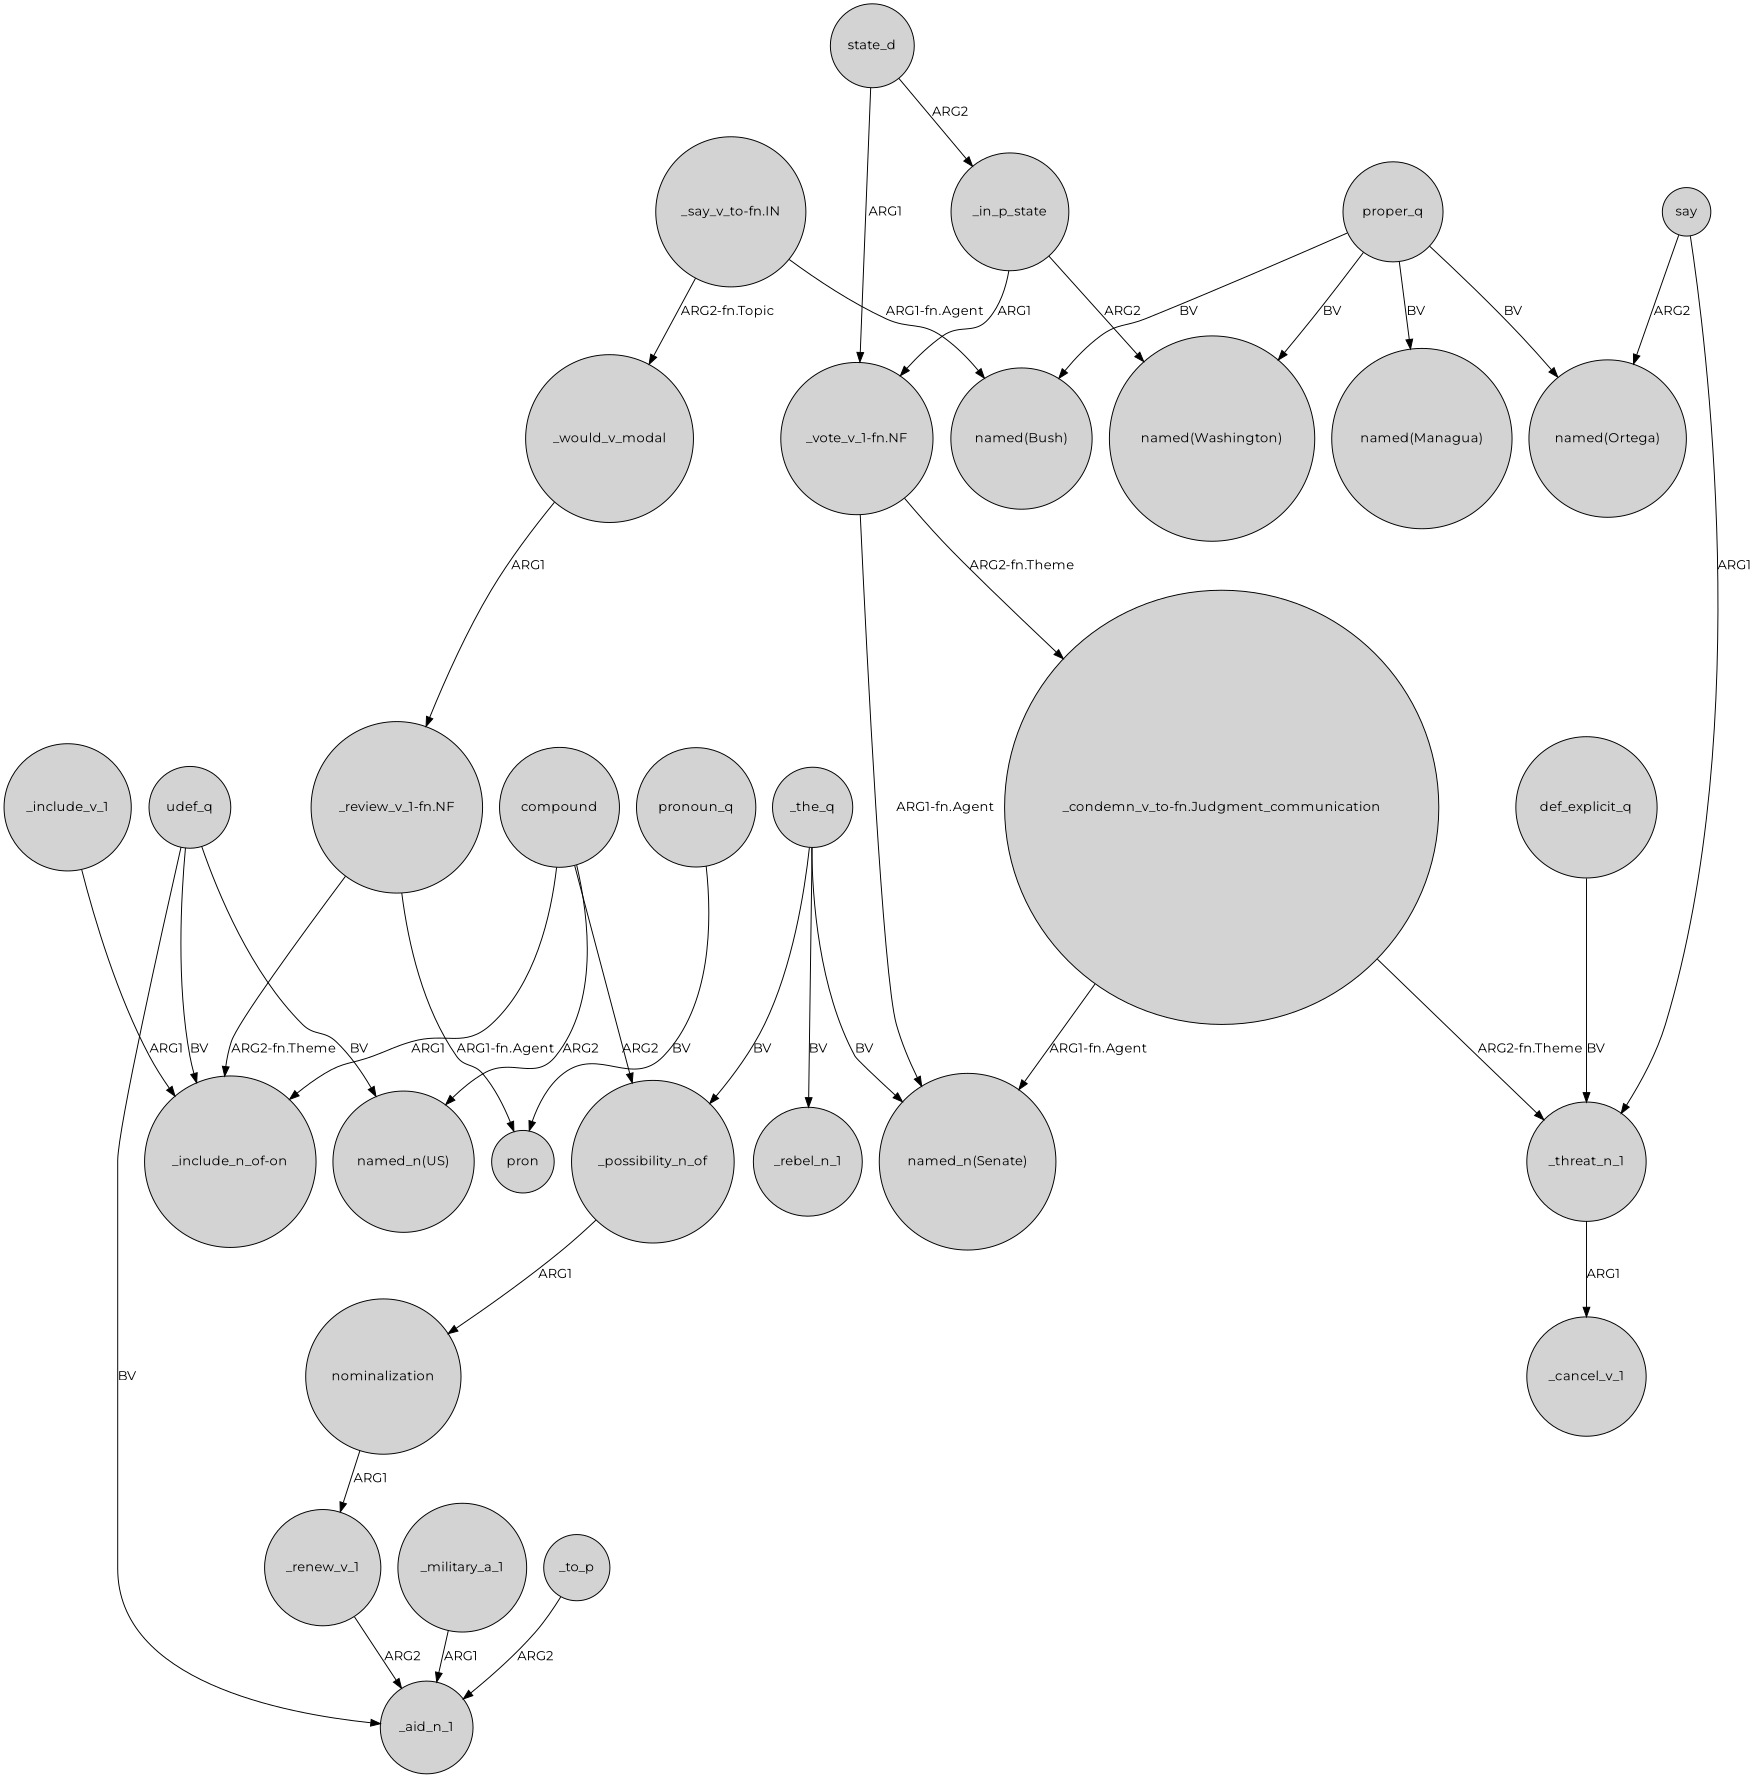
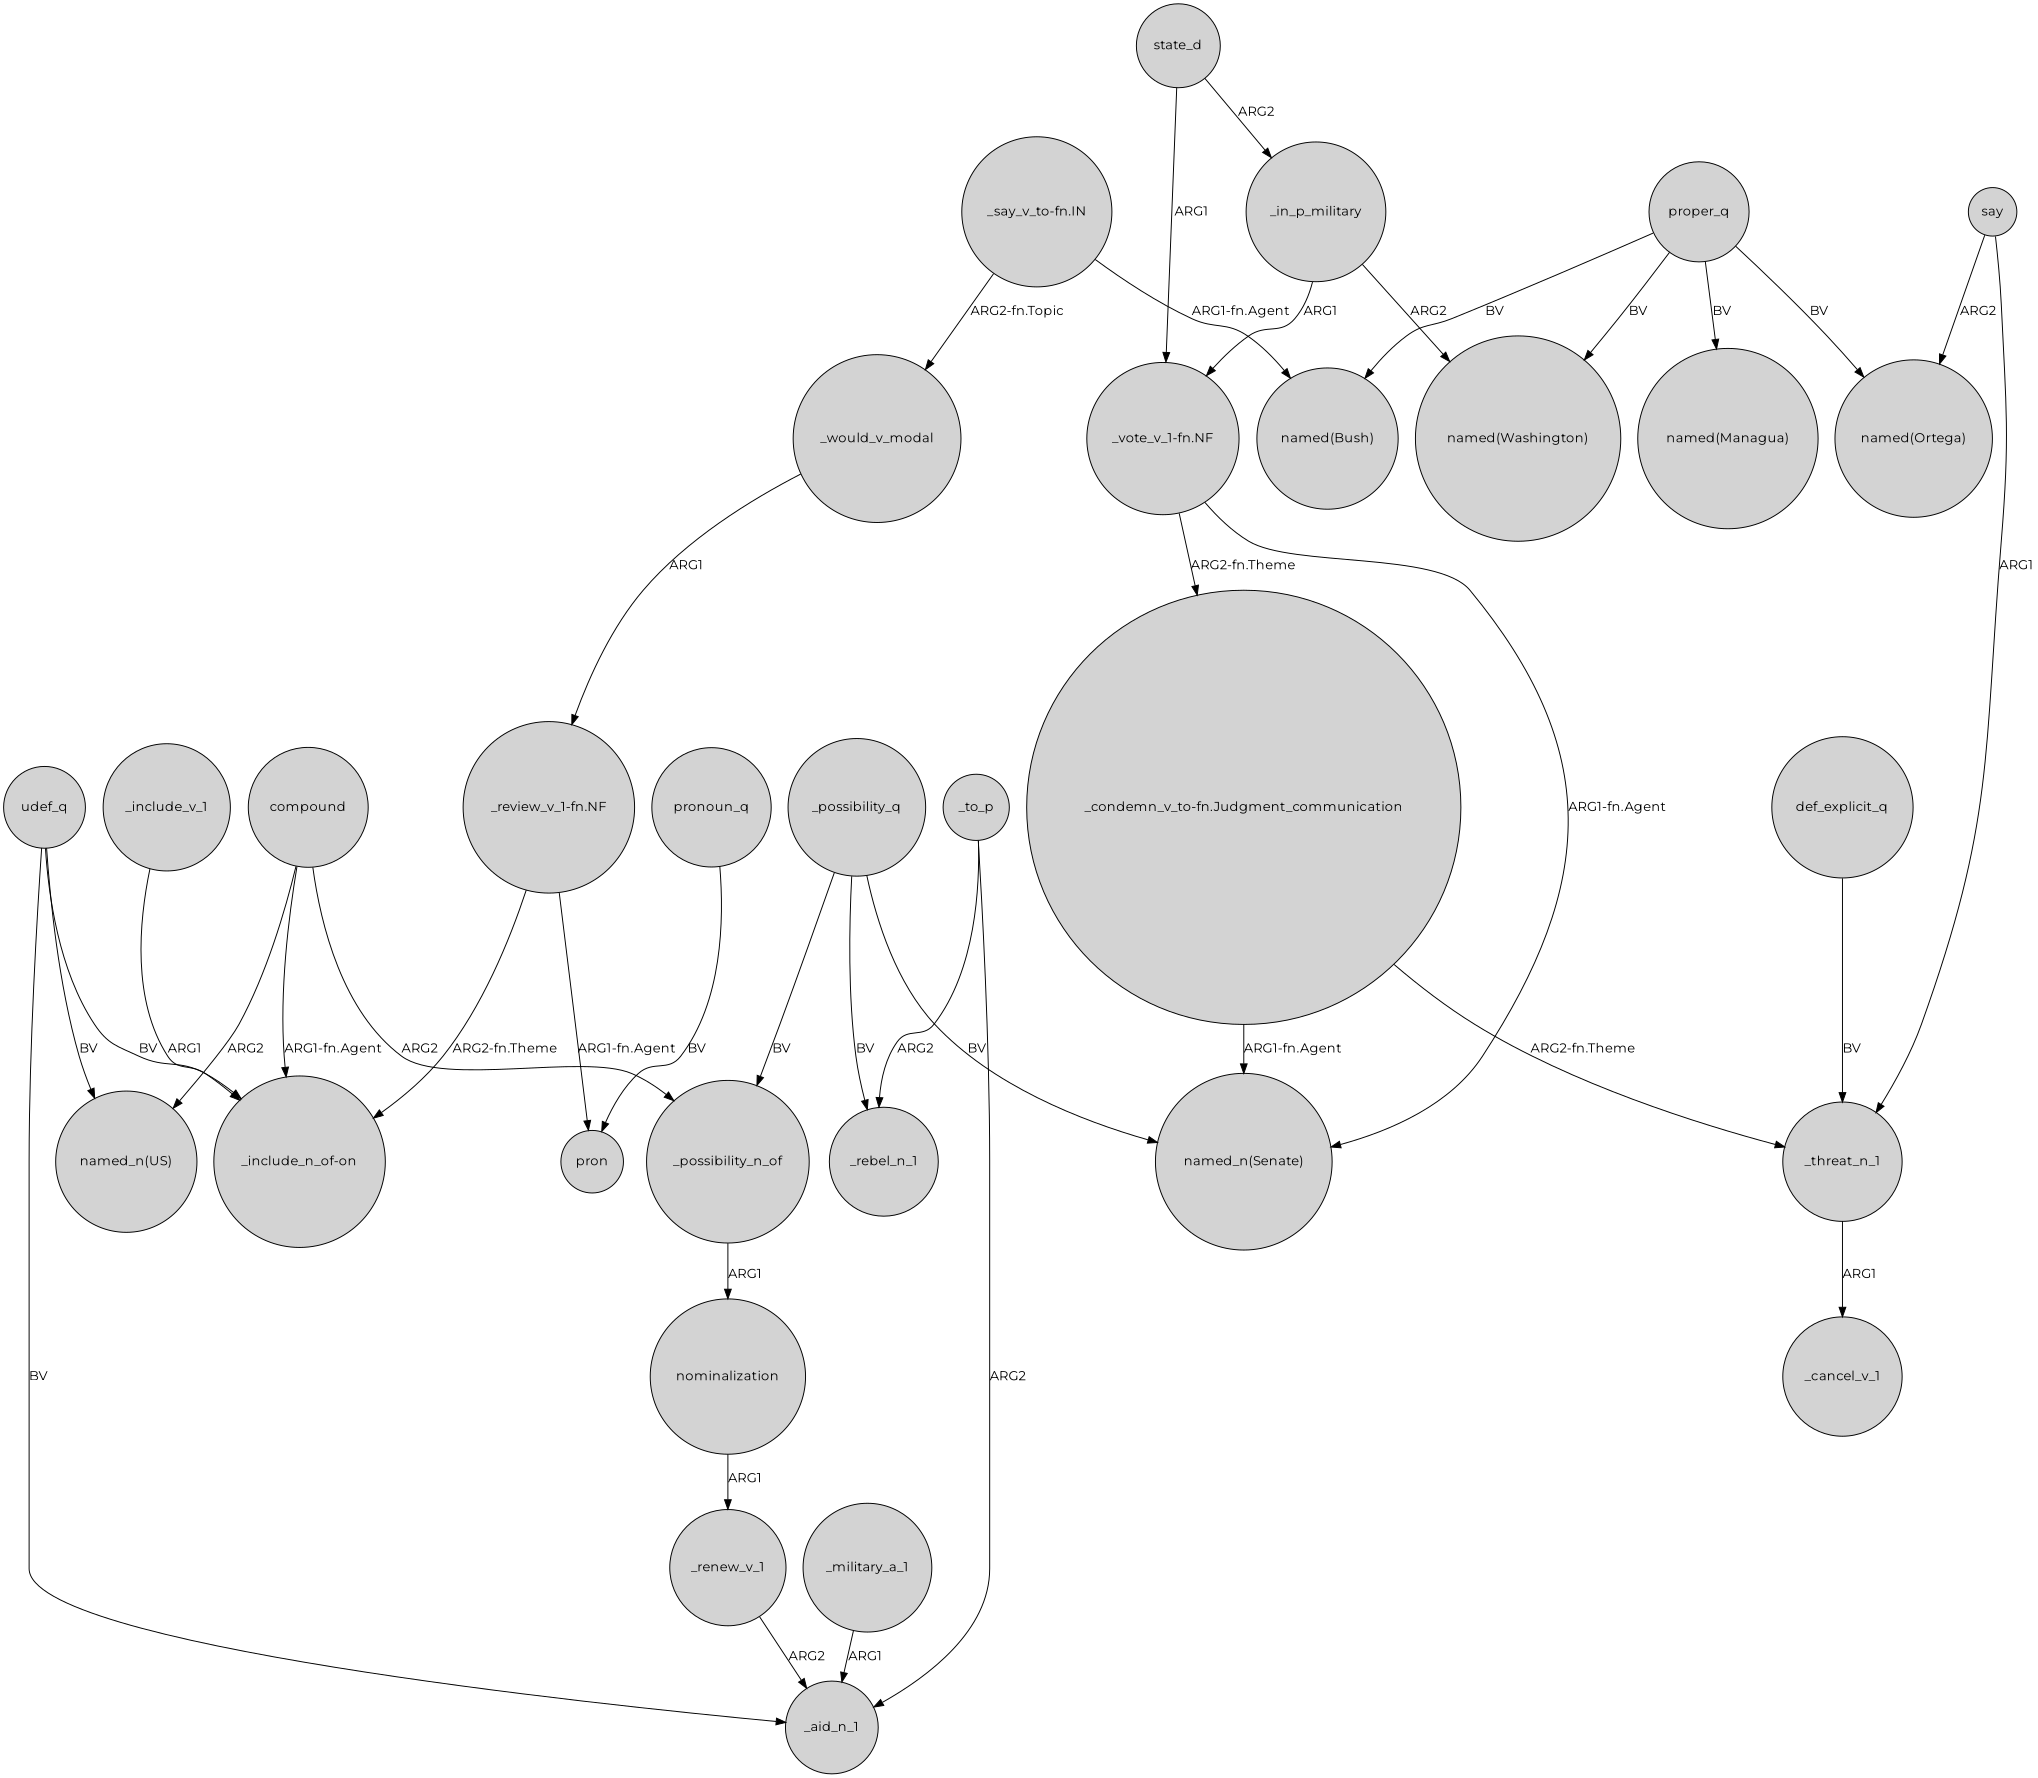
node "_in_p_state": label "_in_p_state" -> "_in_p_military"
node "_the_q": label "_the_q" -> "_possibility_q"
edge "_to_p" -> "_rebel_n_1": added, label "ARG2"
edge "compound" -> "_include_n_of-on": label "ARG1" -> "ARG1-fn.Agent"
